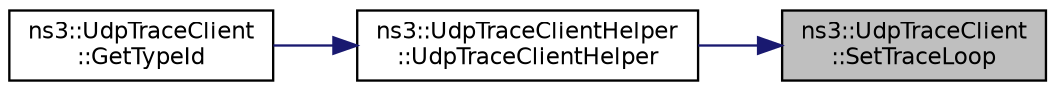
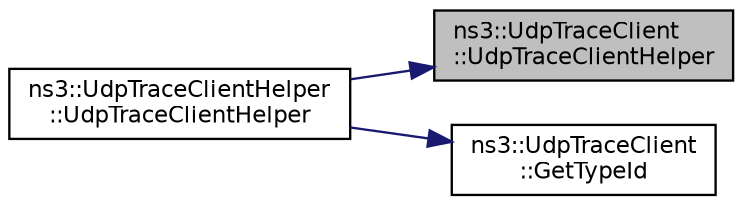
edge "ns3::UdpTraceClient ::GetTypeId" -> "ns3::UdpTraceClientHelper ::UdpTraceClientHelper": reversed
node "ns3::UdpTraceClient ::SetTraceLoop": label "ns3::UdpTraceClient ::SetTraceLoop" -> "ns3::UdpTraceClient ::UdpTraceClientHelper"
